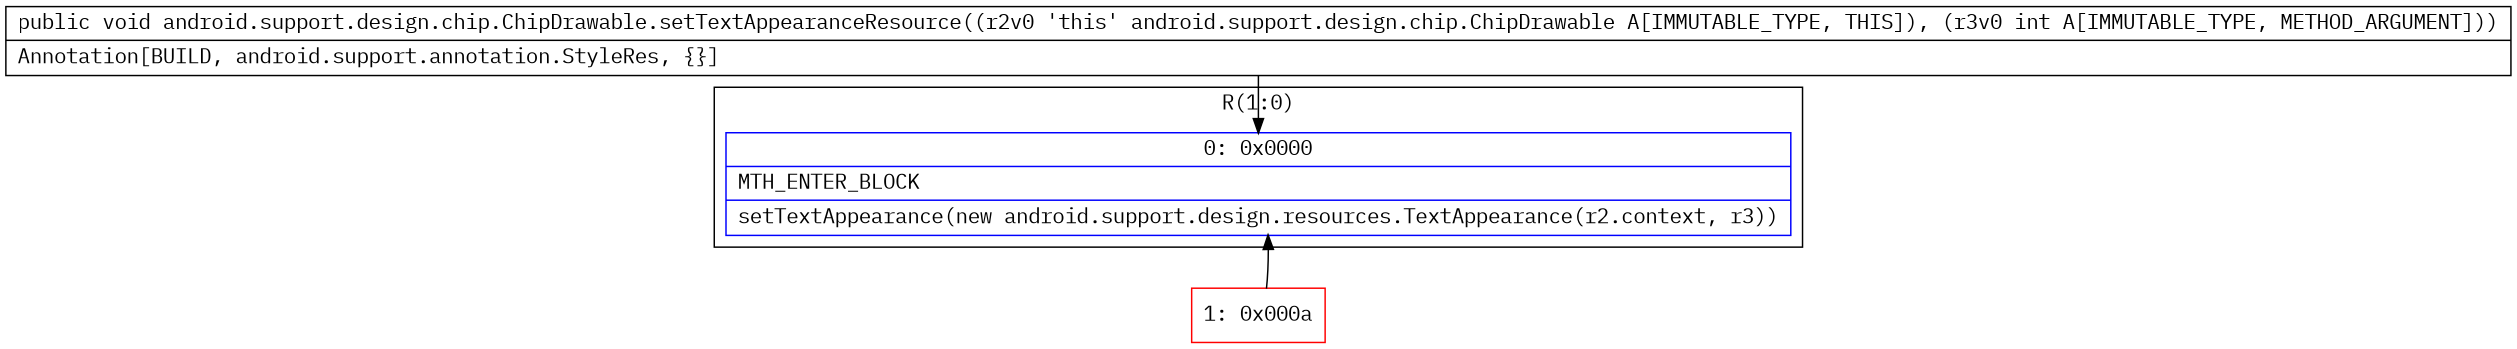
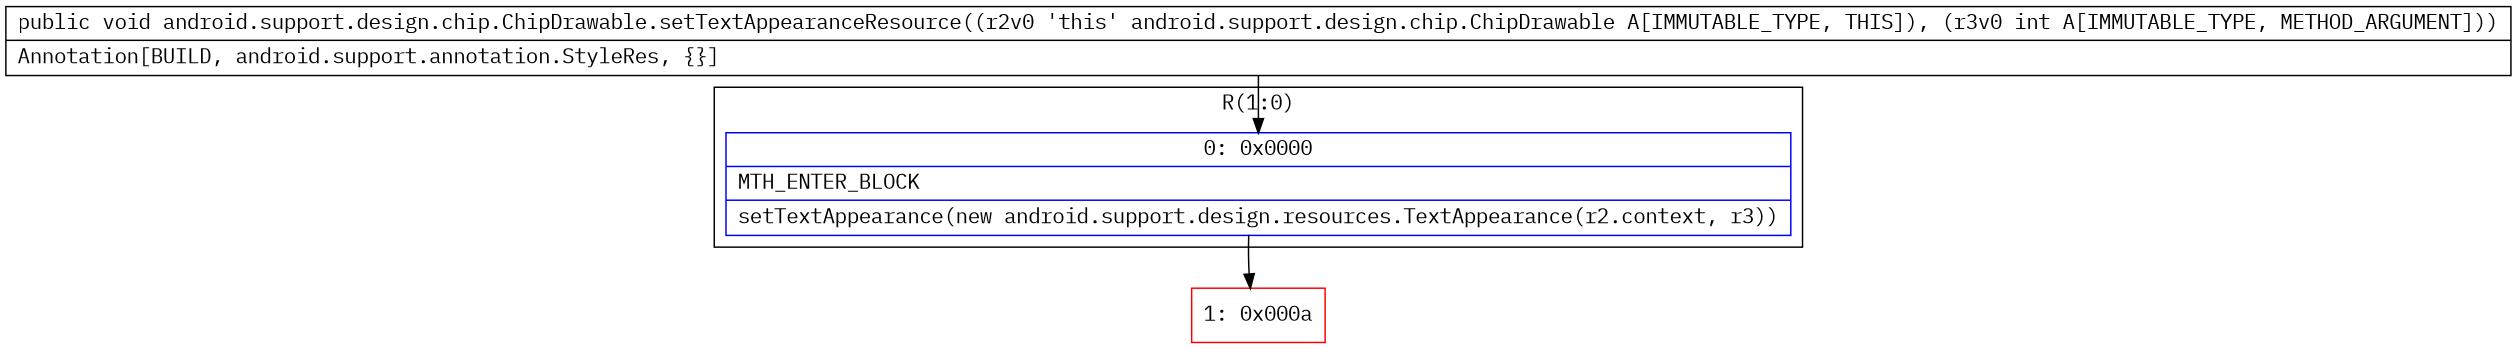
edge "1: 0x000a" -> "0: 0x0000": reversed
